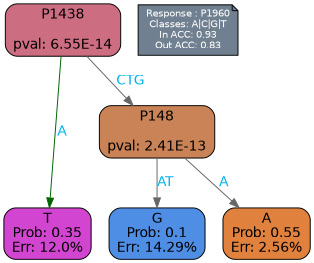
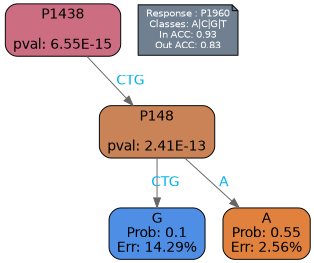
node "P1438 pval: 6.55E-14": label "P1438 pval: 6.55E-14" -> "P1438 pval: 6.55E-15"
edge "P148 pval: 2.41E-13" -> "G Prob: 0.1 Err: 14.29%": label "AT" -> "CTG"
node "T Prob: 0.35 Err: 12.0%": removed
